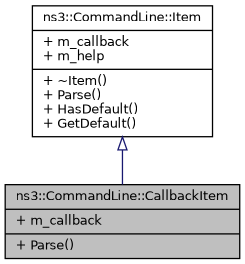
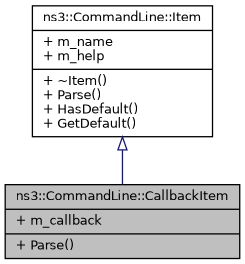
node "ns3::CommandLine::Item": text "+ m_callback" -> "+ m_name"
